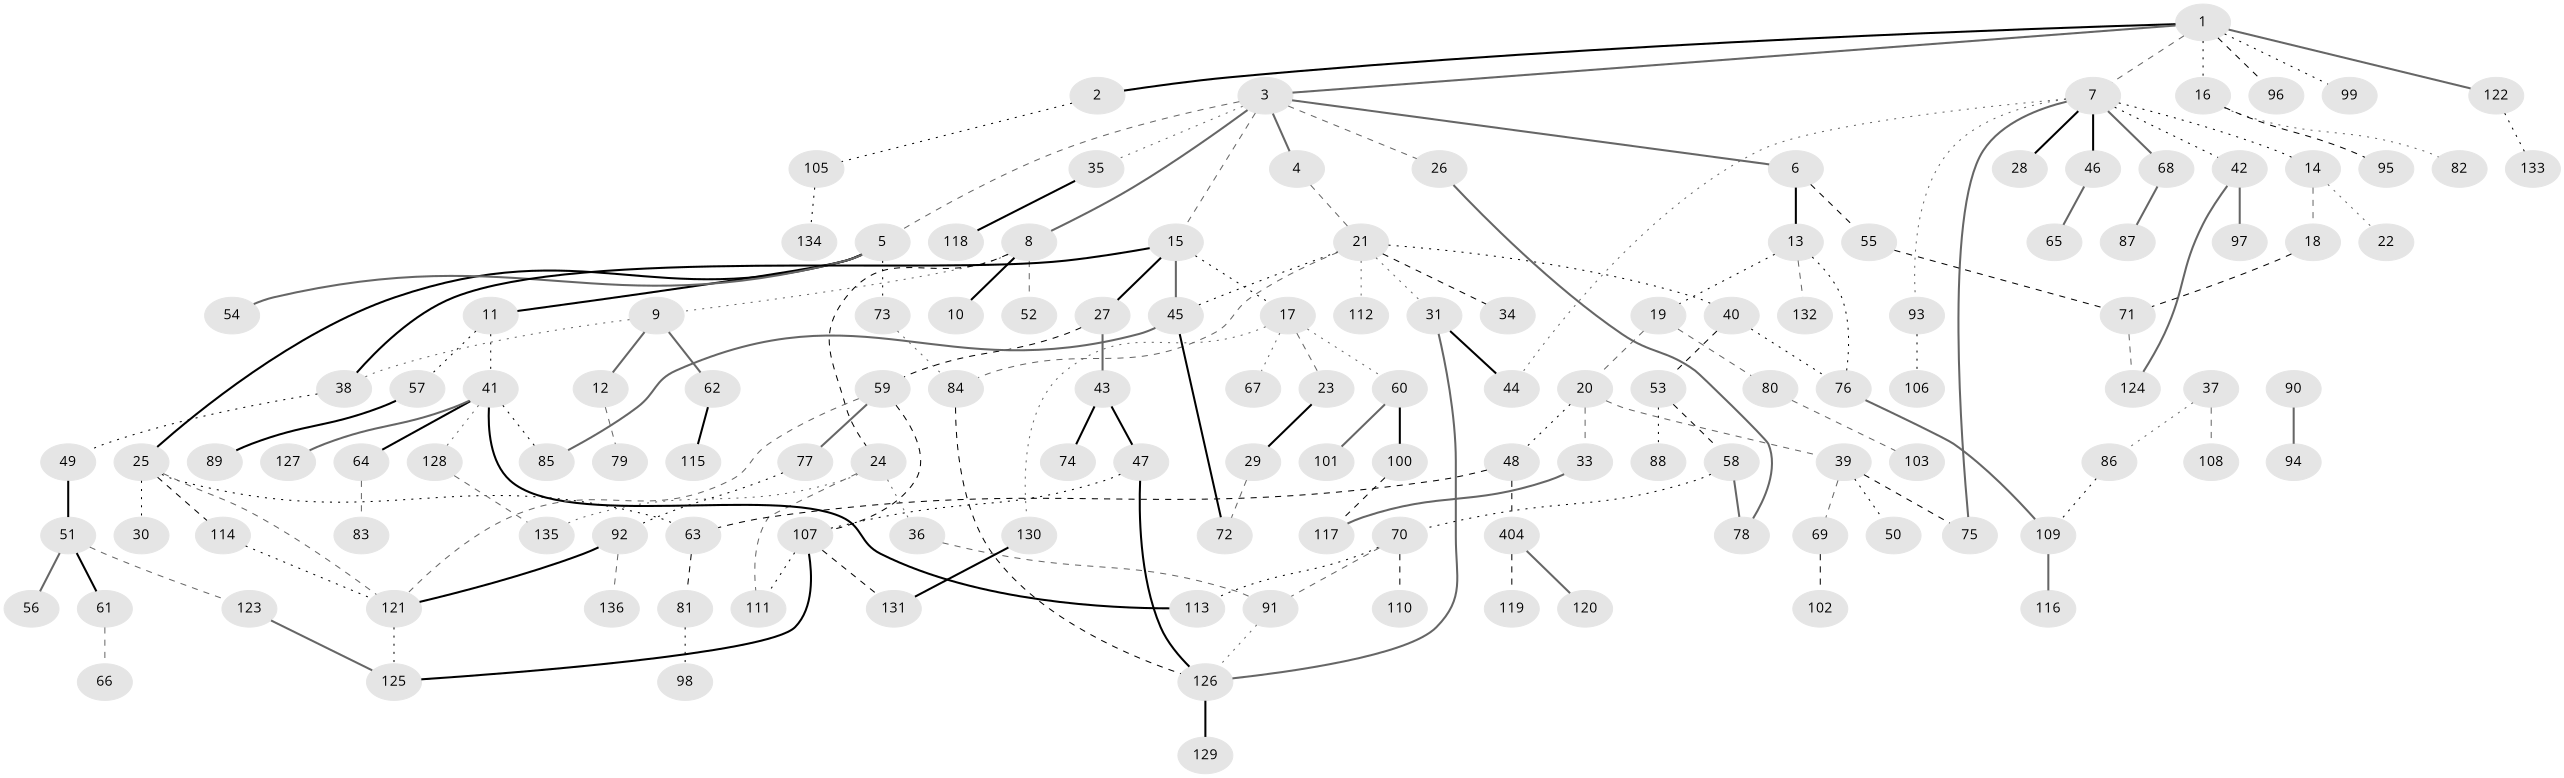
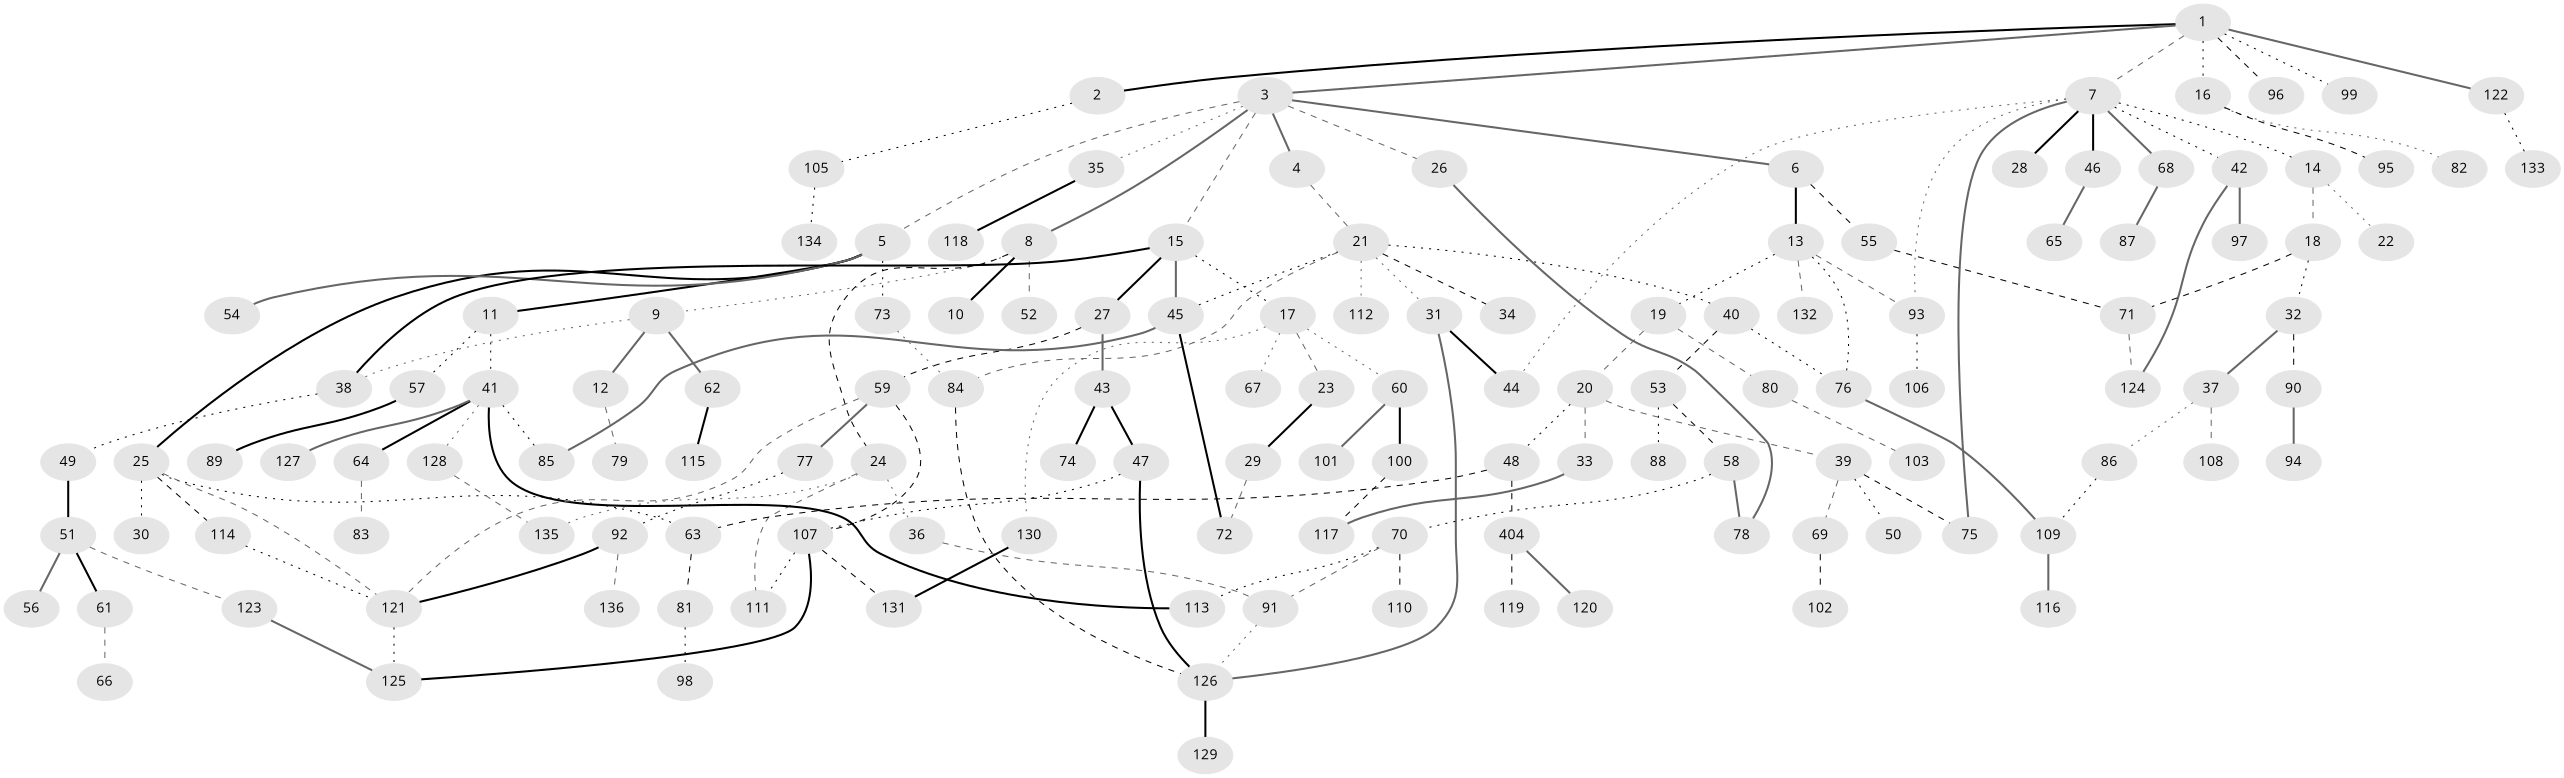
edge "13" -- "93": added
node "32": added
